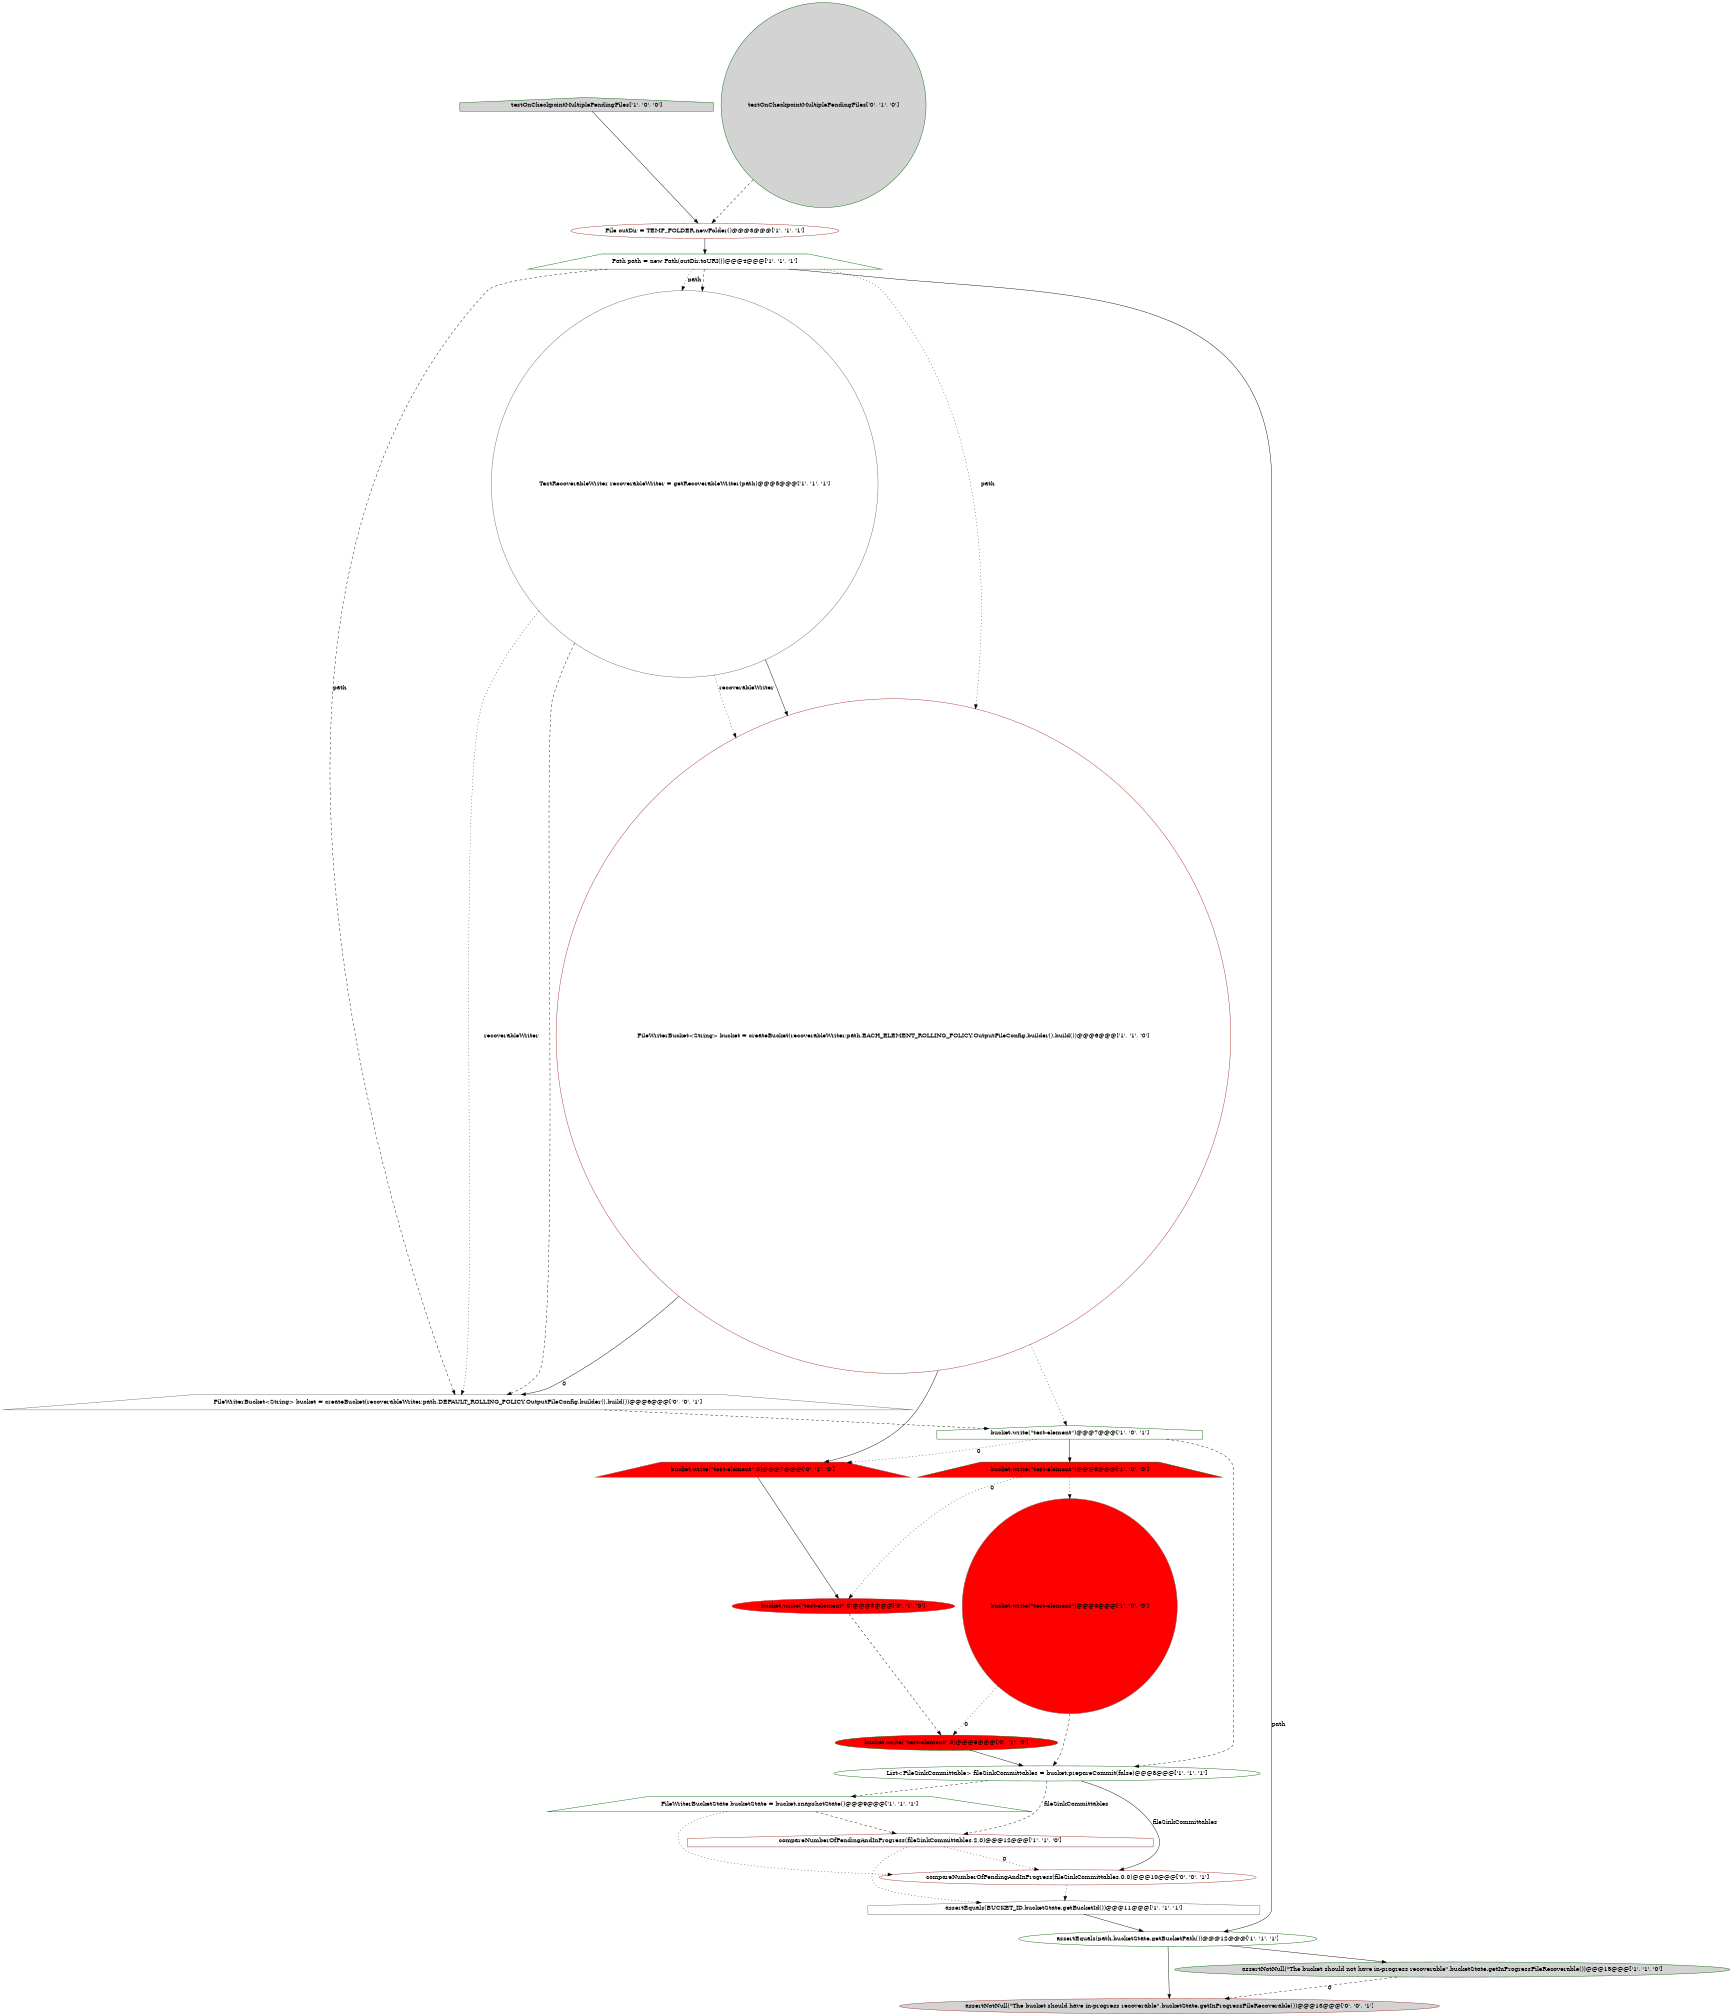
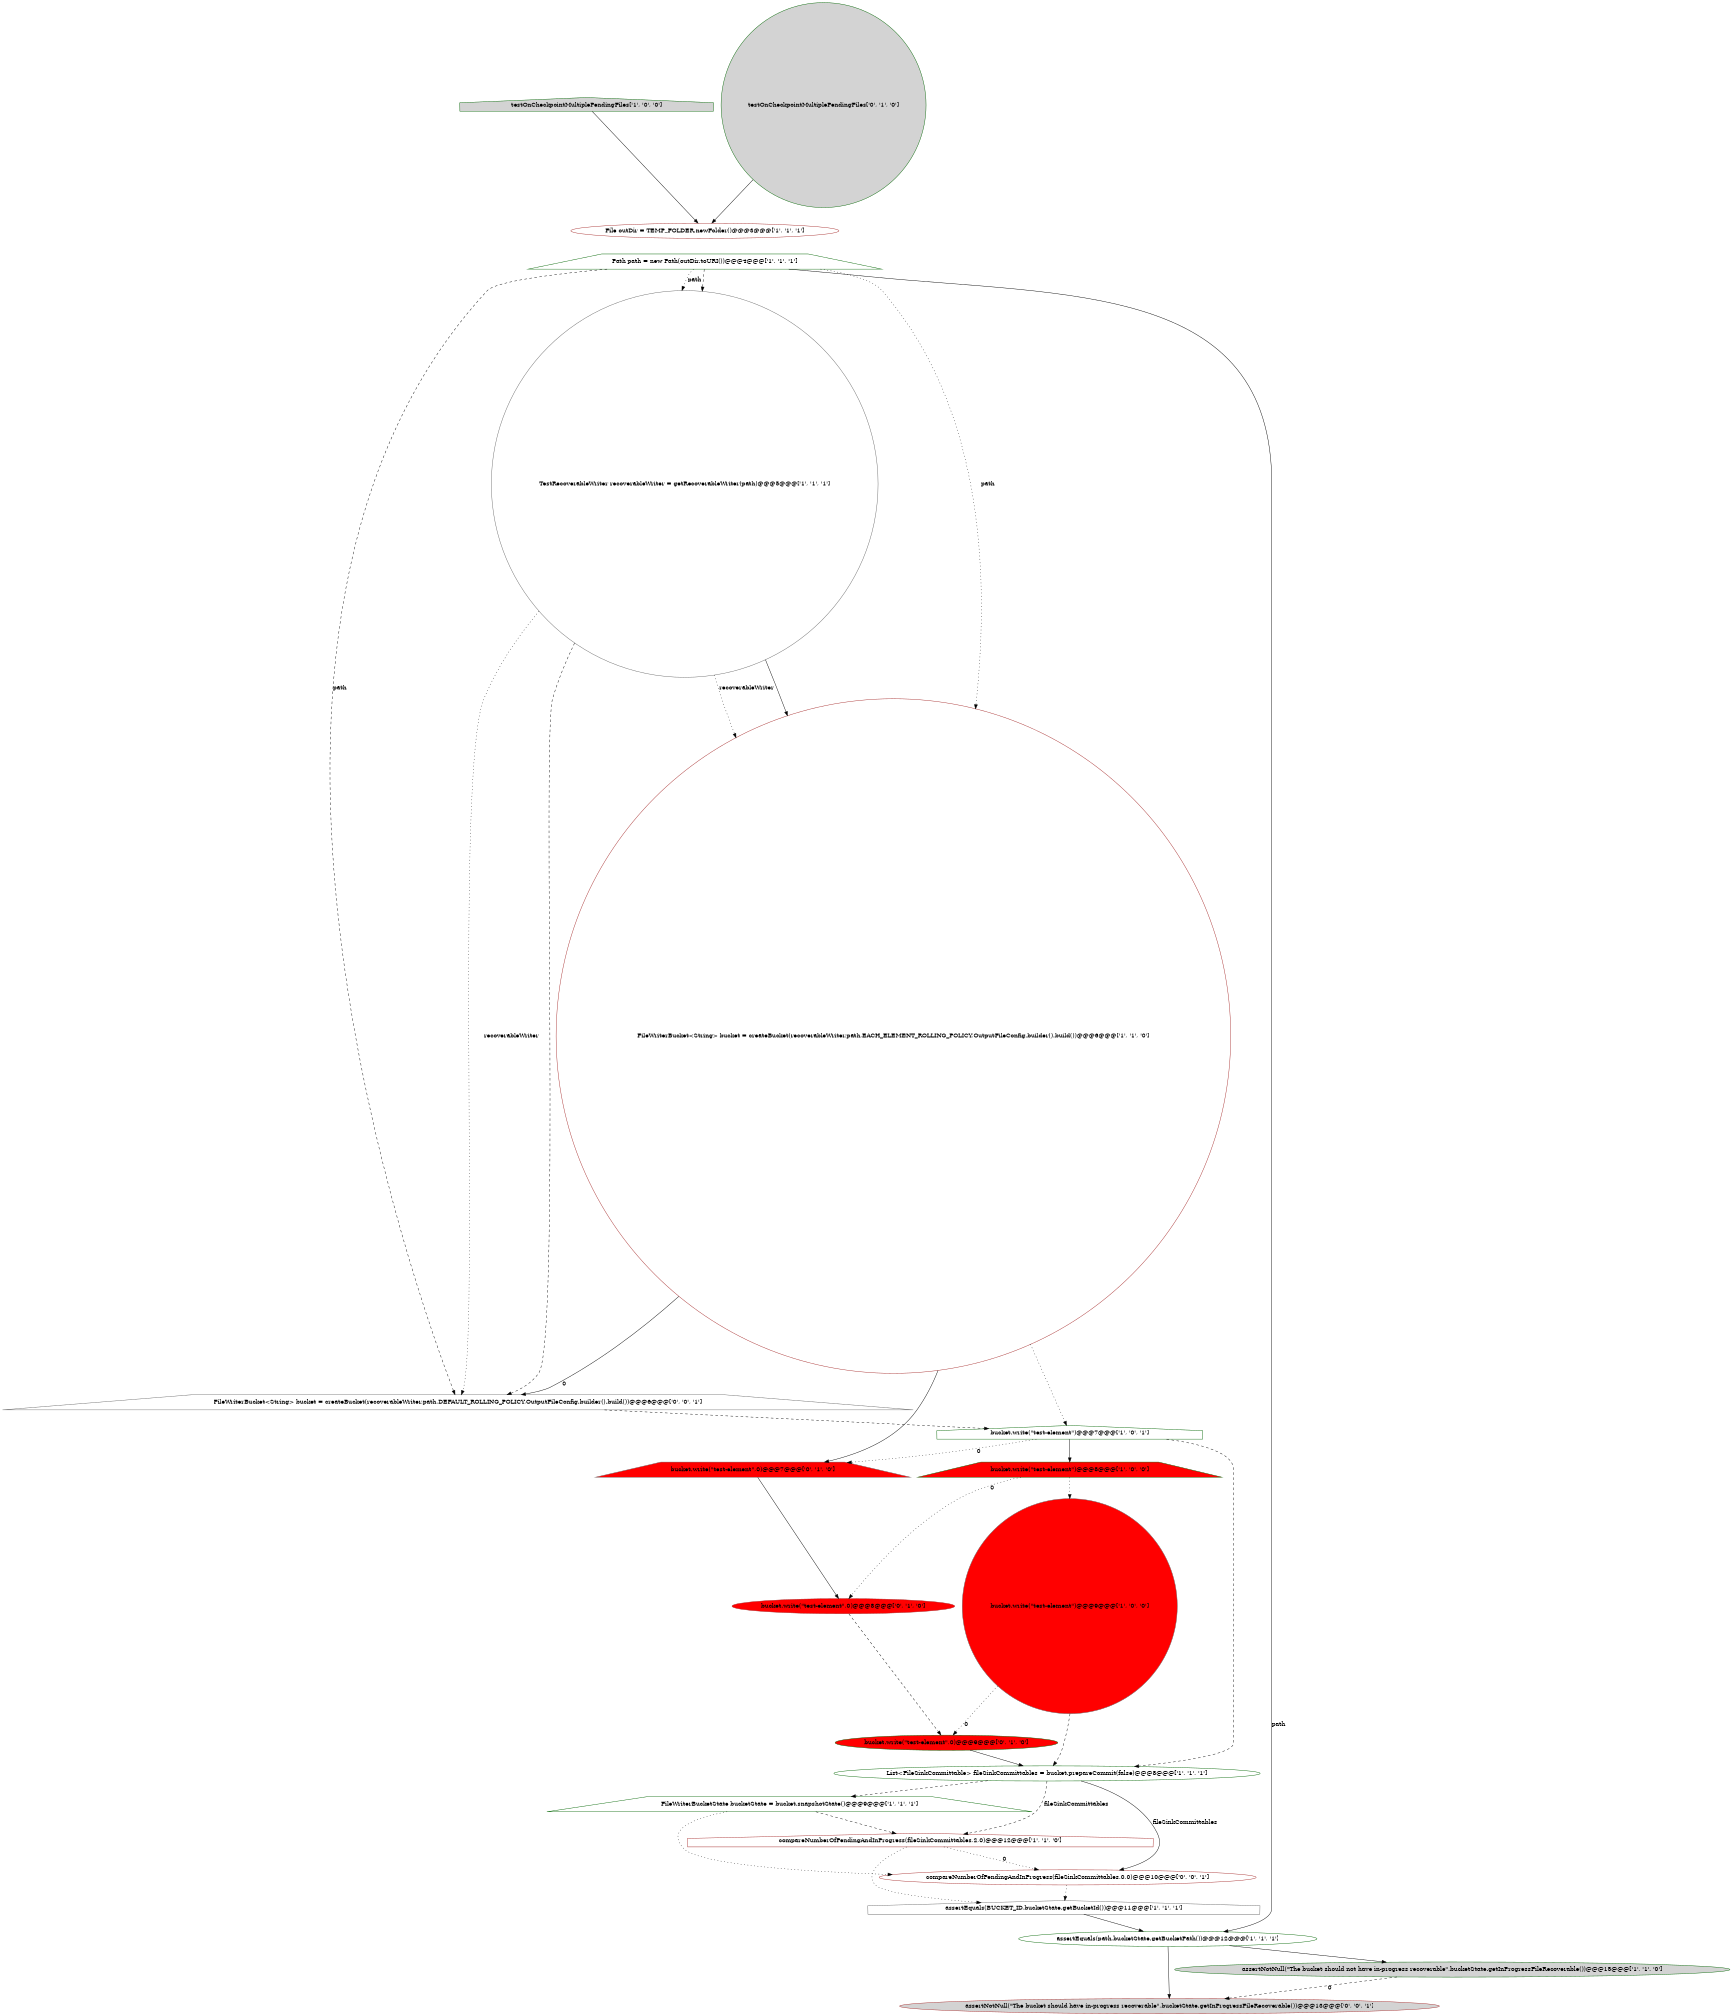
edge "testOnCheckpointMultiplePendingFiles['0', '1', '0']" -> "File outDir = TEMP_FOLDER.newFolder()@@@3@@@['1', '1', '1']": style dashed -> solid
edge "File outDir = TEMP_FOLDER.newFolder()@@@3@@@['1', '1', '1']" -> "Path path = new Path(outDir.toURI())@@@4@@@['1', '1', '1']": removed
